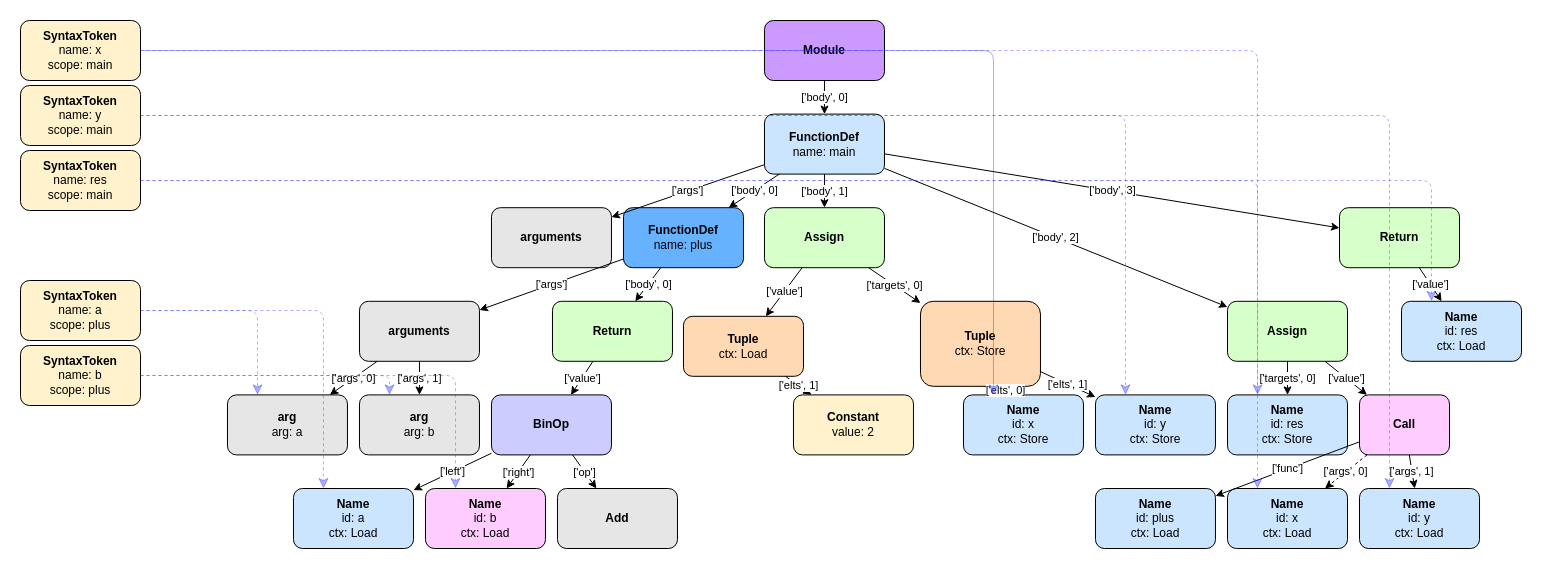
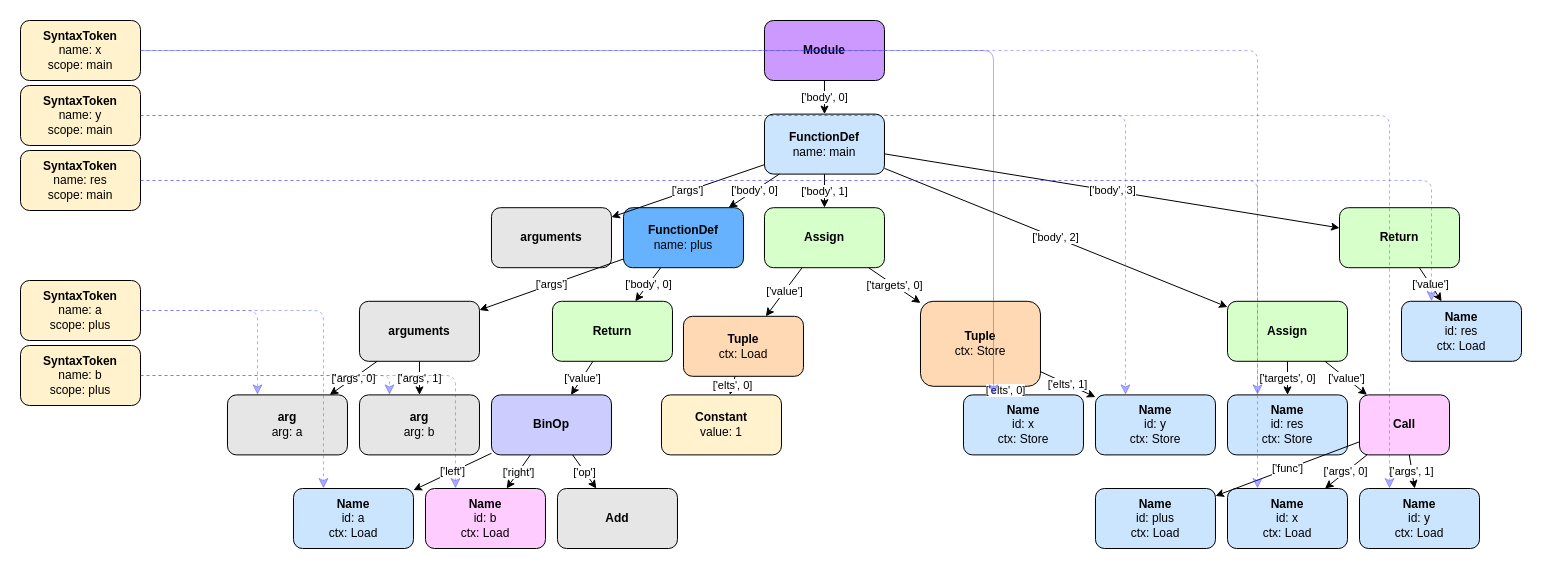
edge "Tuple ctx: Load" -> "Constant value: 1": added, label "['elts', 0]"
edge "Tuple ctx: Load" -> "Constant value: 2": removed, label "['elts', 1]"
node "Constant value: 1": added
node "Constant value: 2": removed
edge "Call" -> "Name id: x ctx: Load": style dashed -> solid
